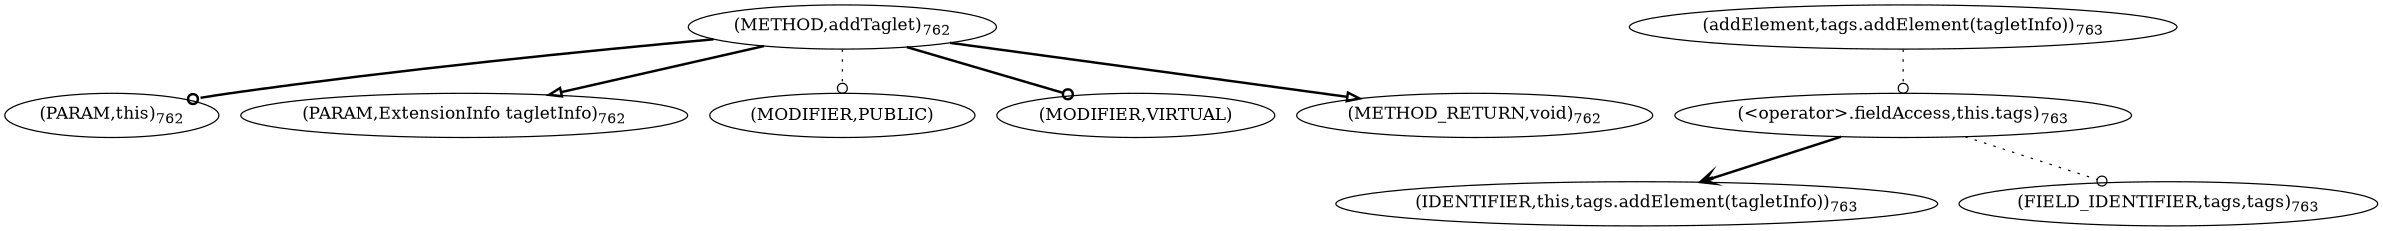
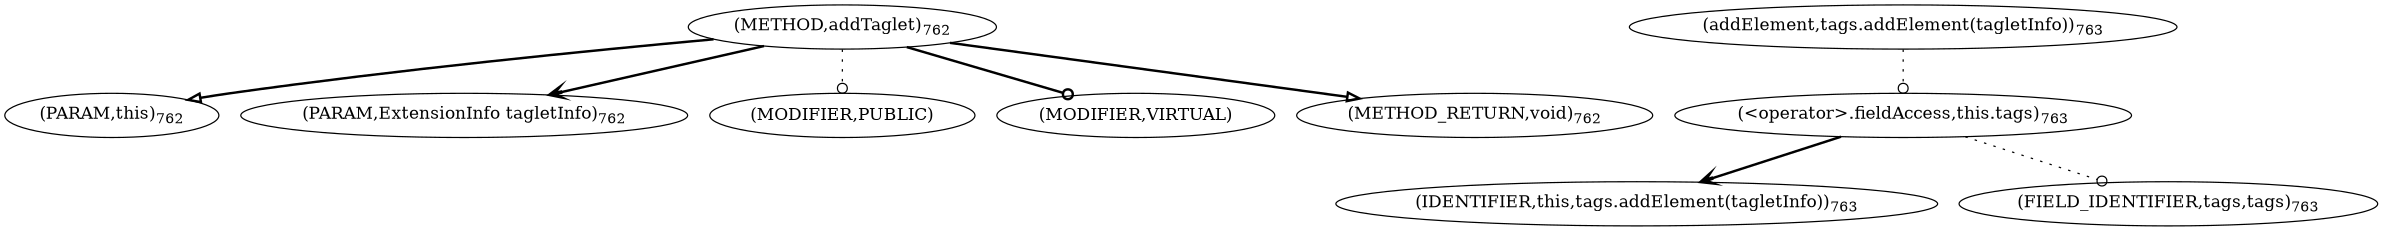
edge "(METHOD,addTaglet)" -> "(PARAM,this)": arrowhead odot -> onormal
edge "(METHOD,addTaglet)" -> "(PARAM,ExtensionInfo tagletInfo)": arrowhead onormal -> vee
